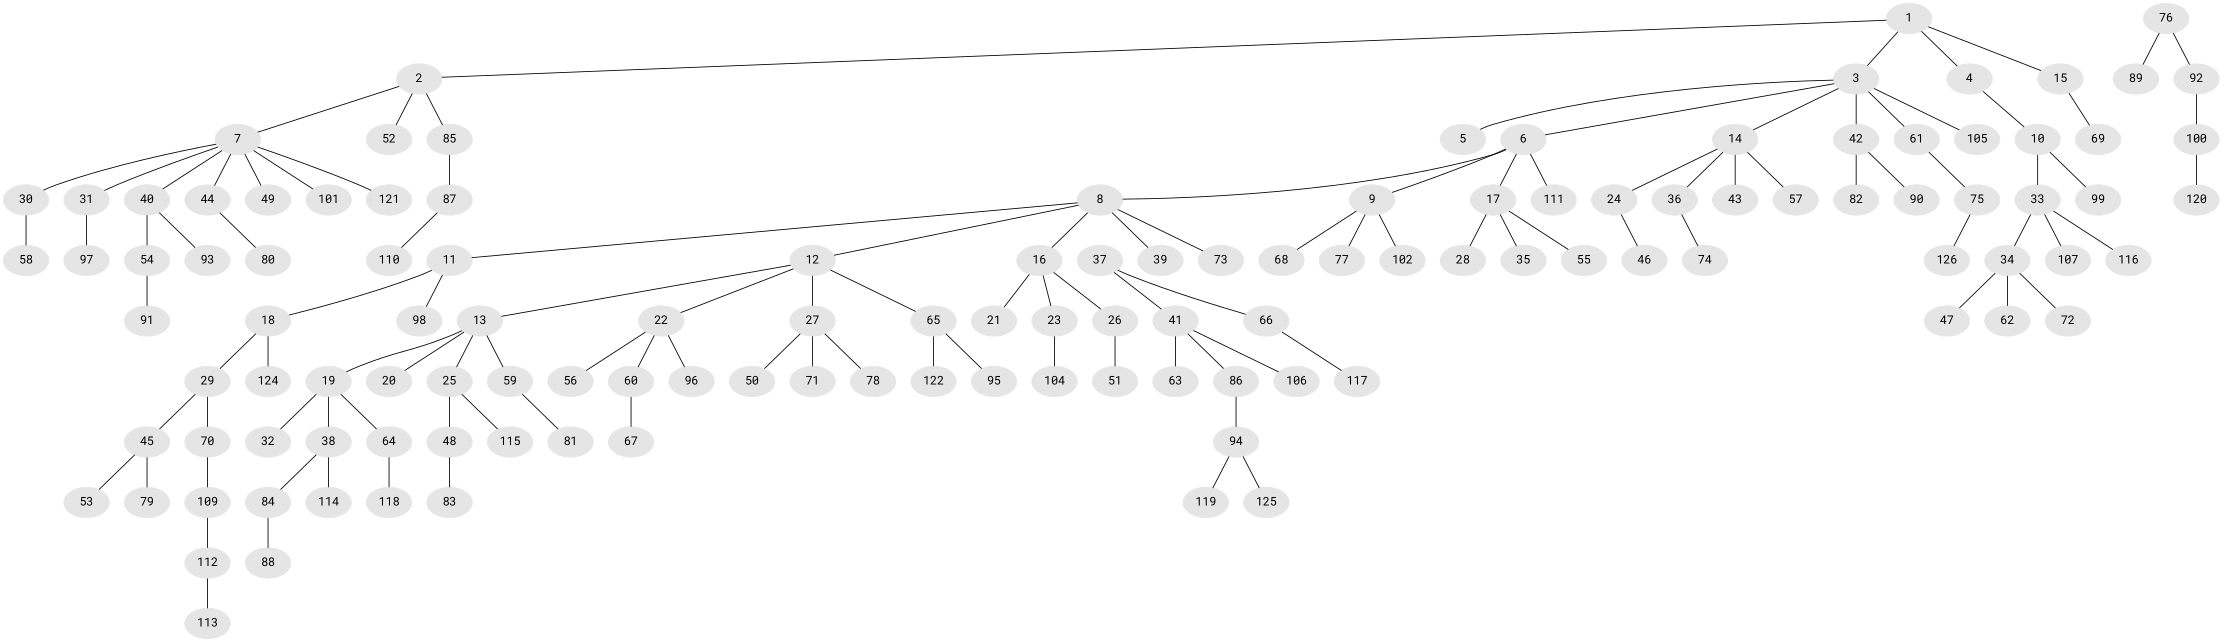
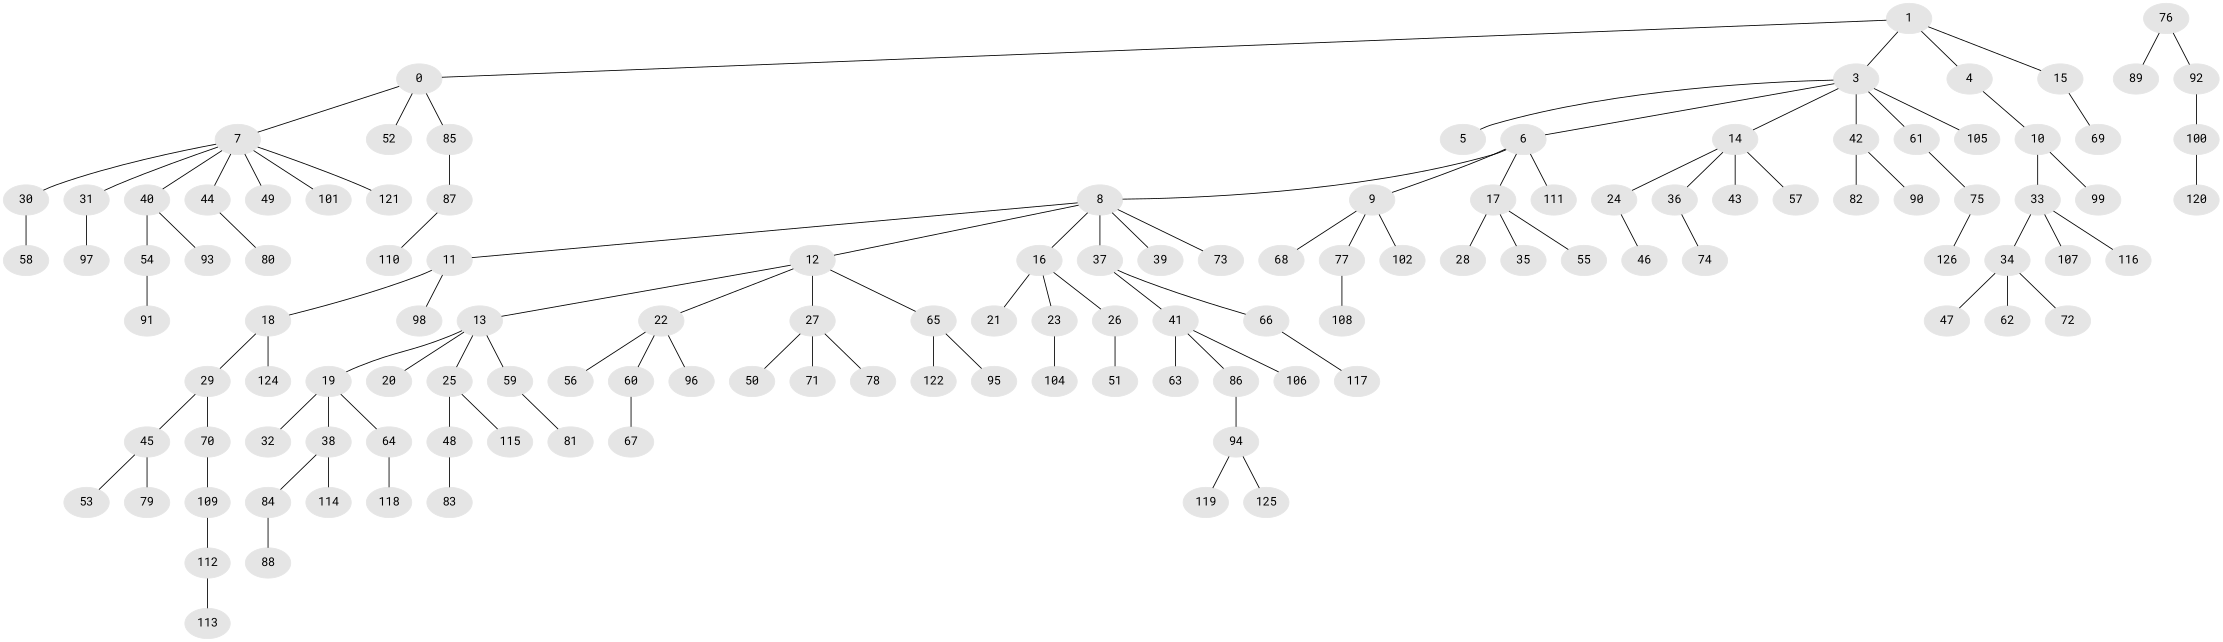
node "2": label "2" -> "0"
edge "8" -- "37": added
node "108": added
